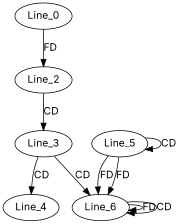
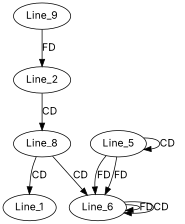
node "Line_0": label "Line_0" -> "Line_9"
node "Line_3": label "Line_3" -> "Line_8"
node "Line_4": label "Line_4" -> "Line_1"
